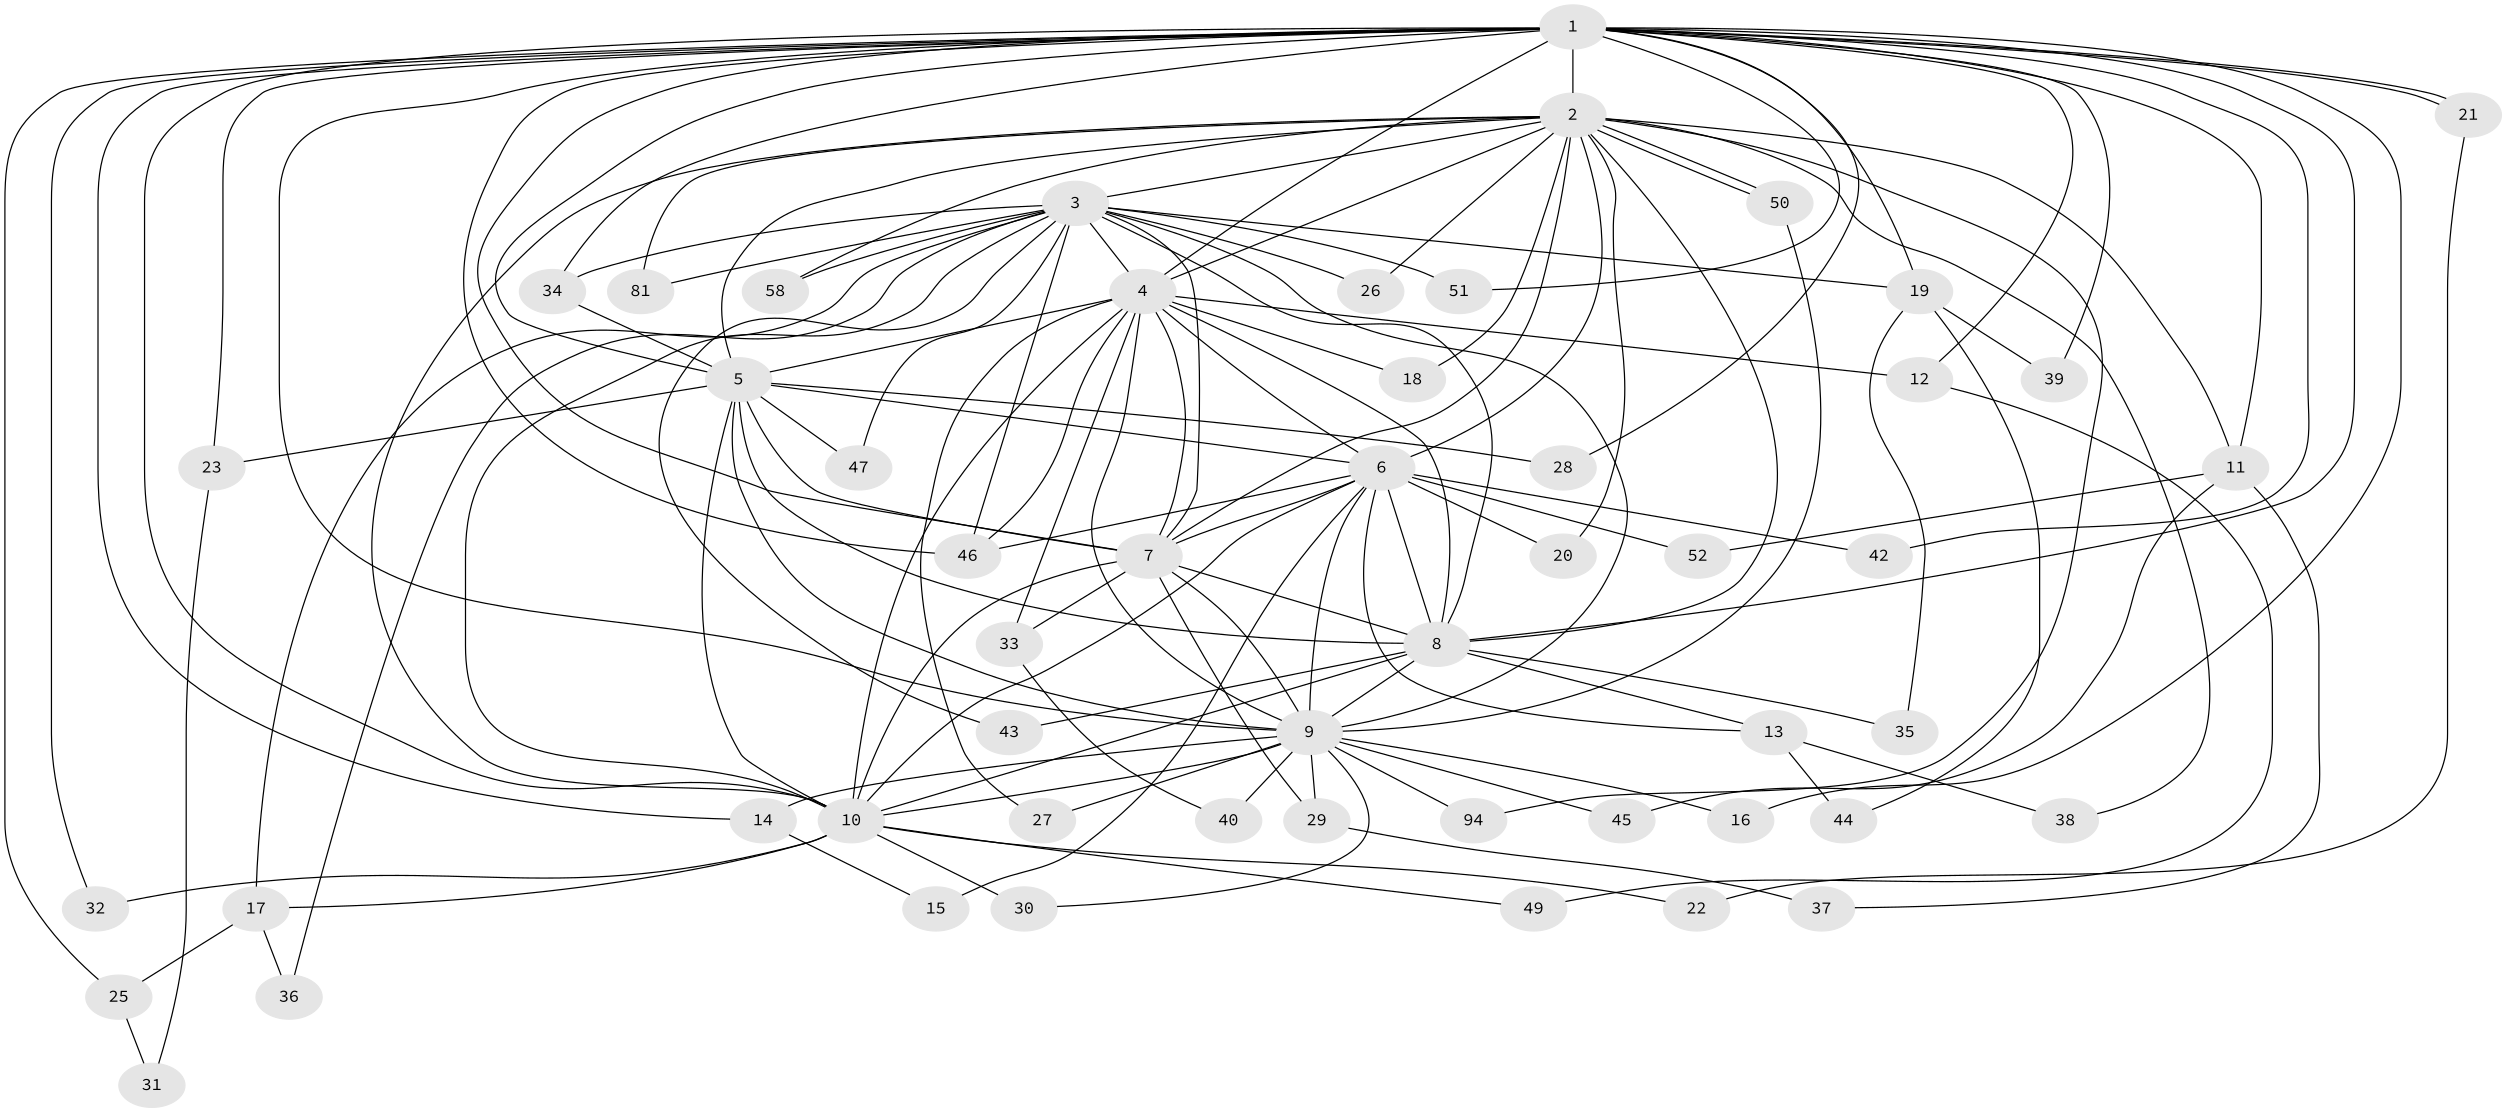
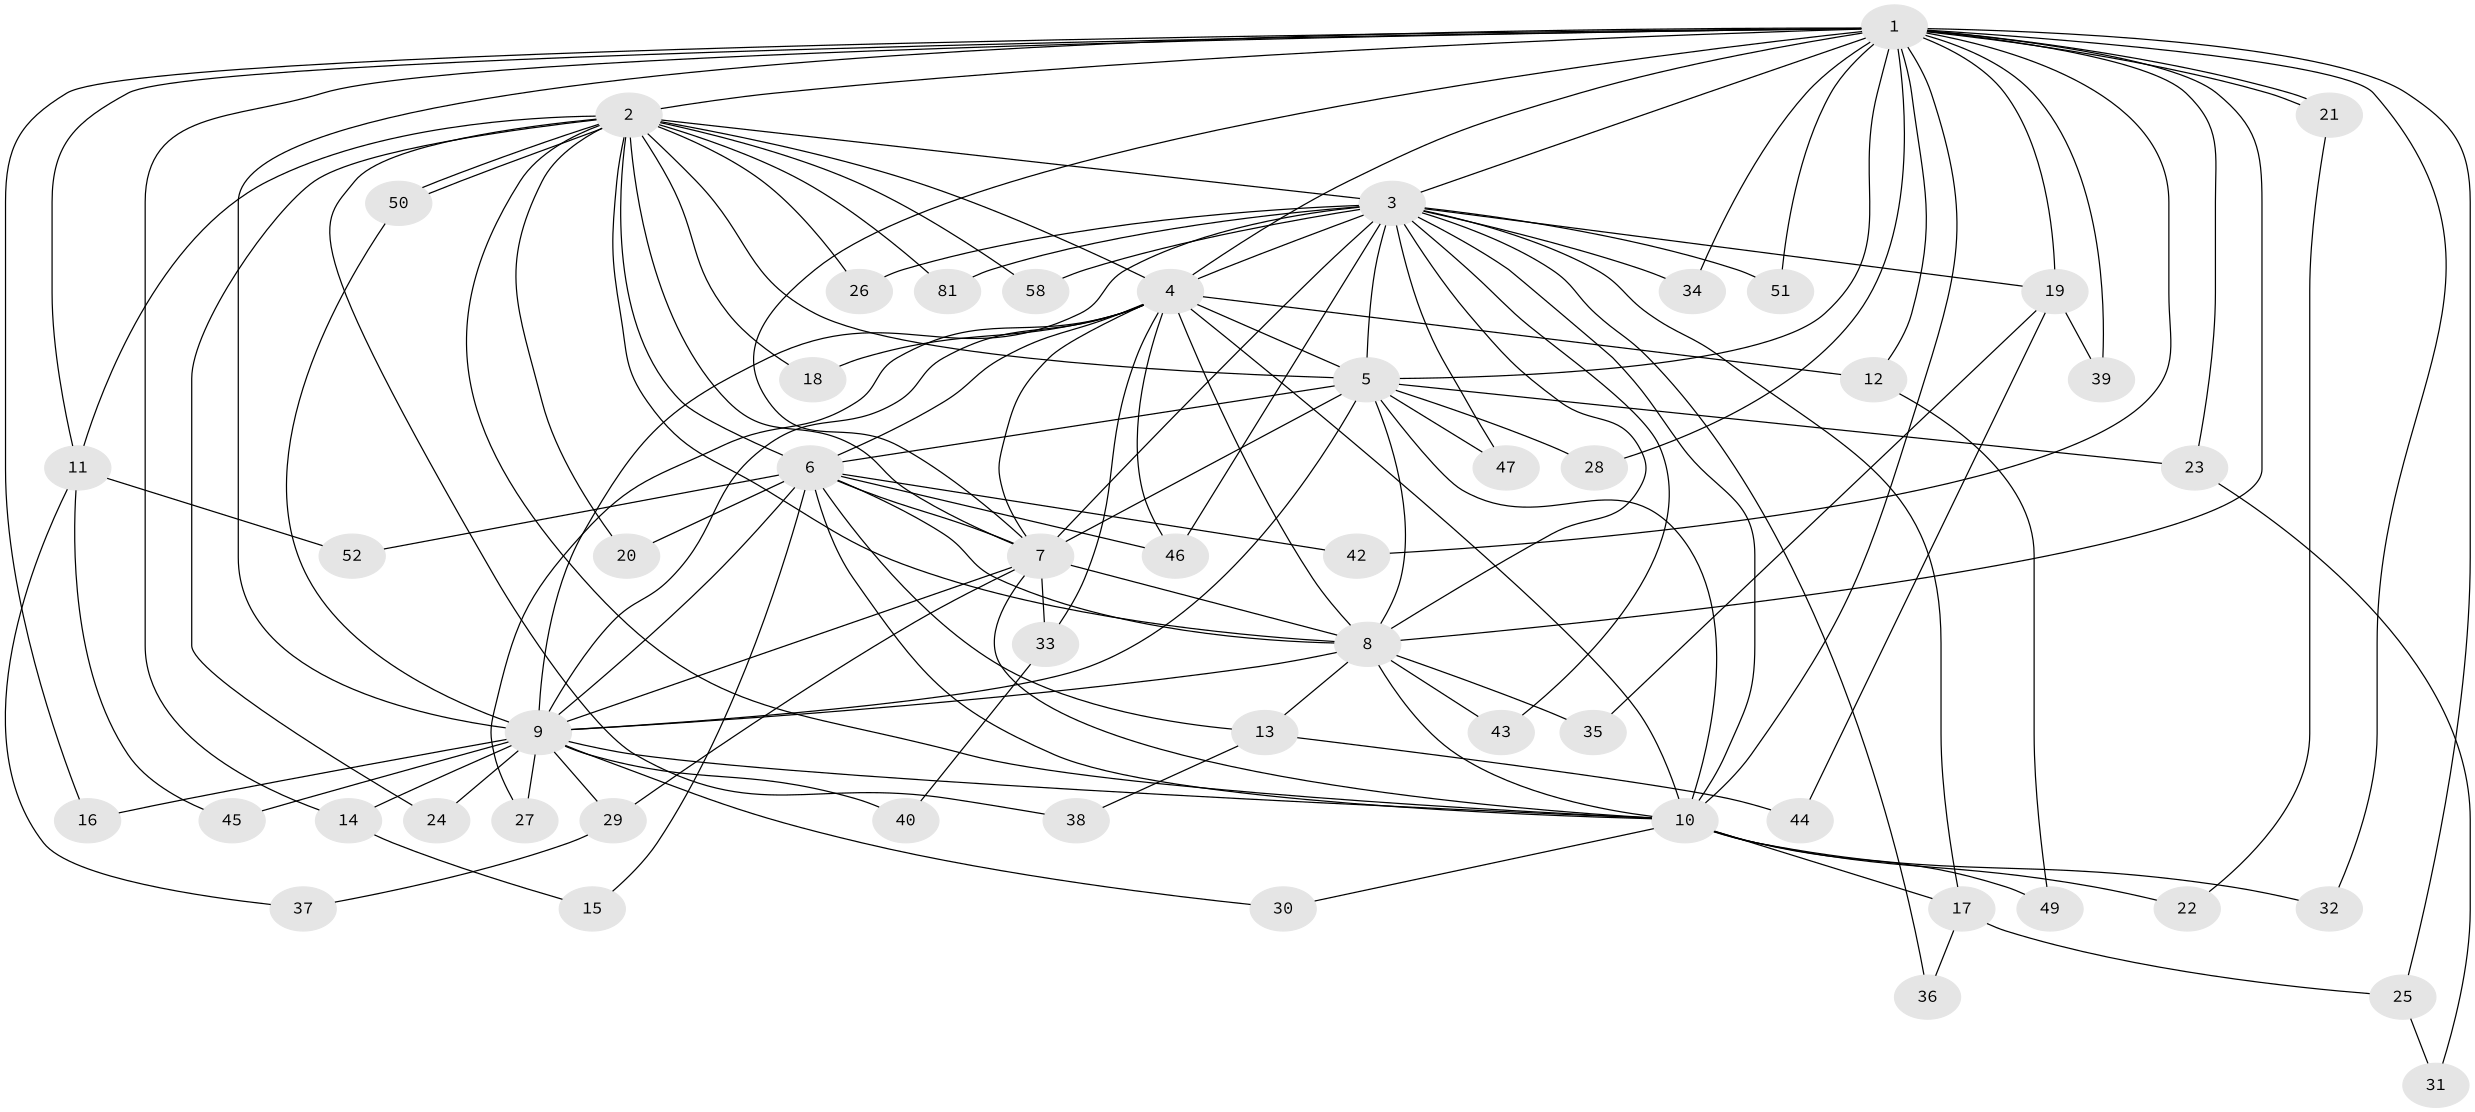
edge "1" -- "46": now "1" -- "3"
edge "34" -- "5": now "3" -- "5"
node "94": label "94" -> "24"
